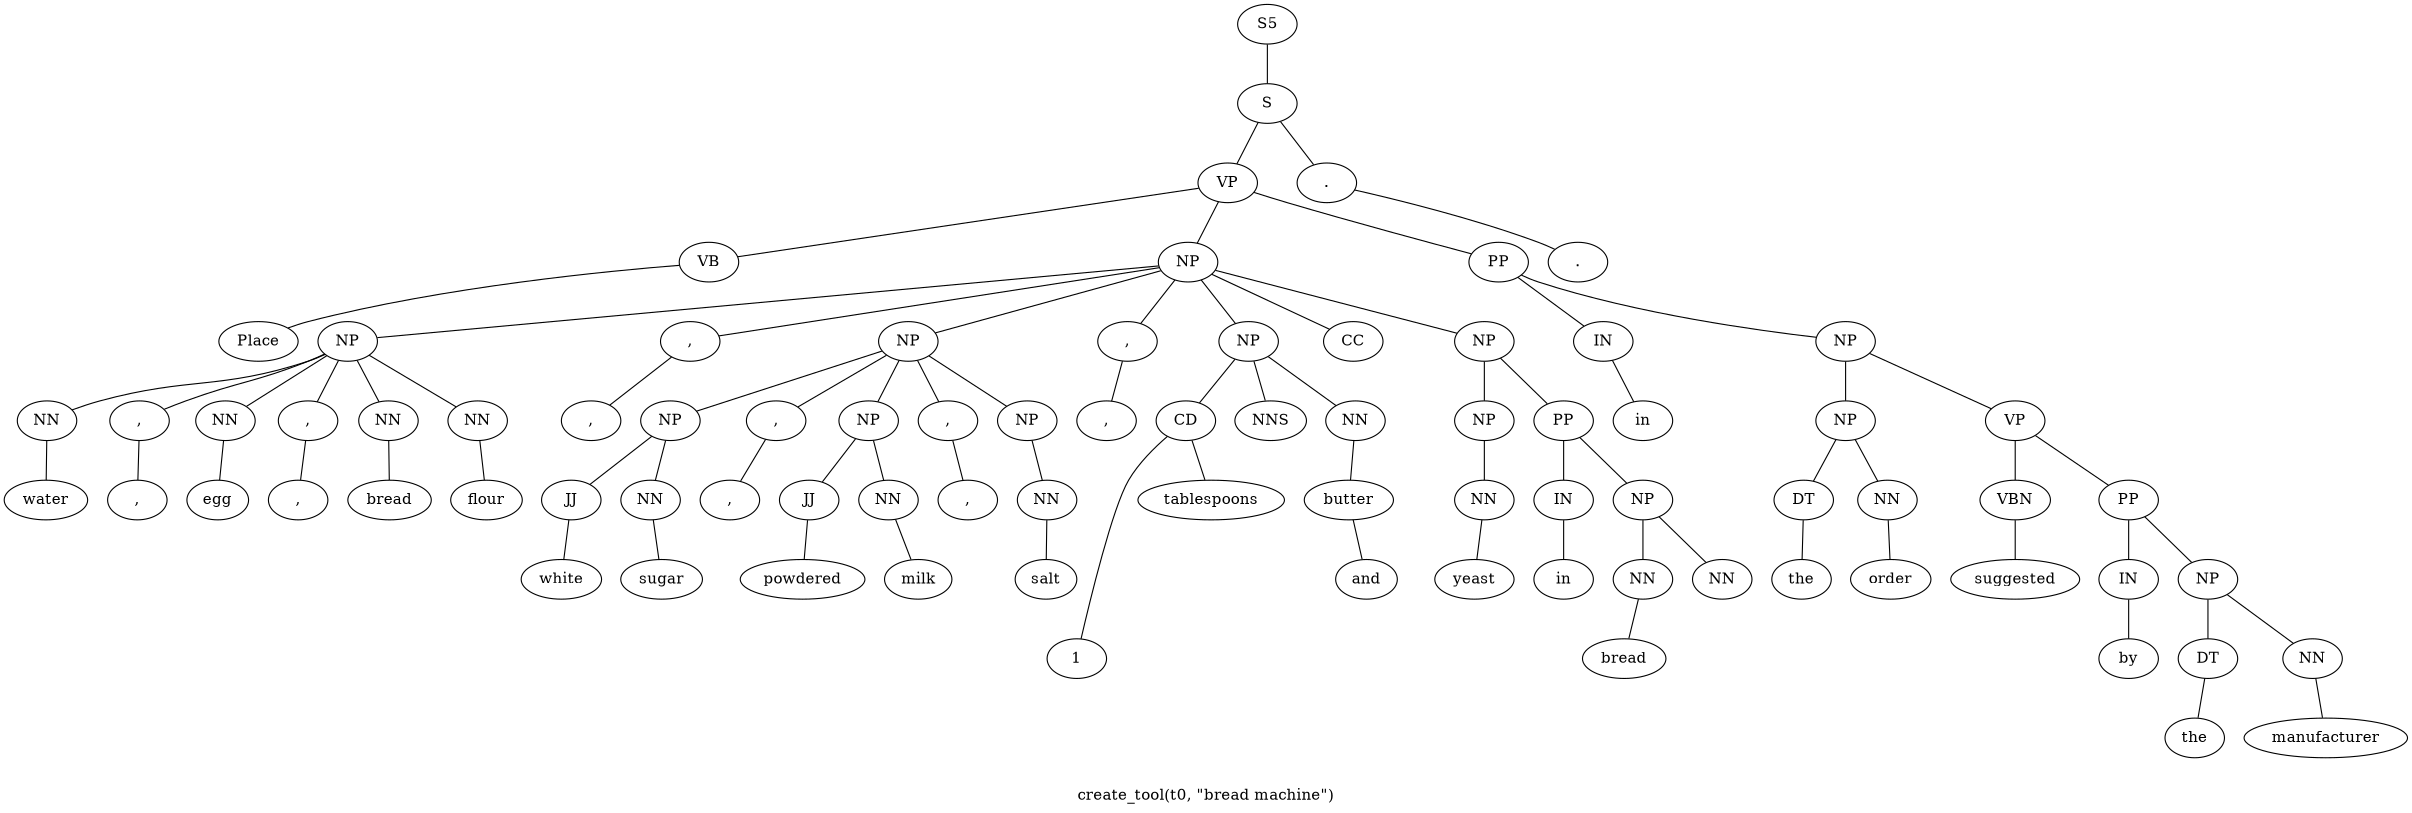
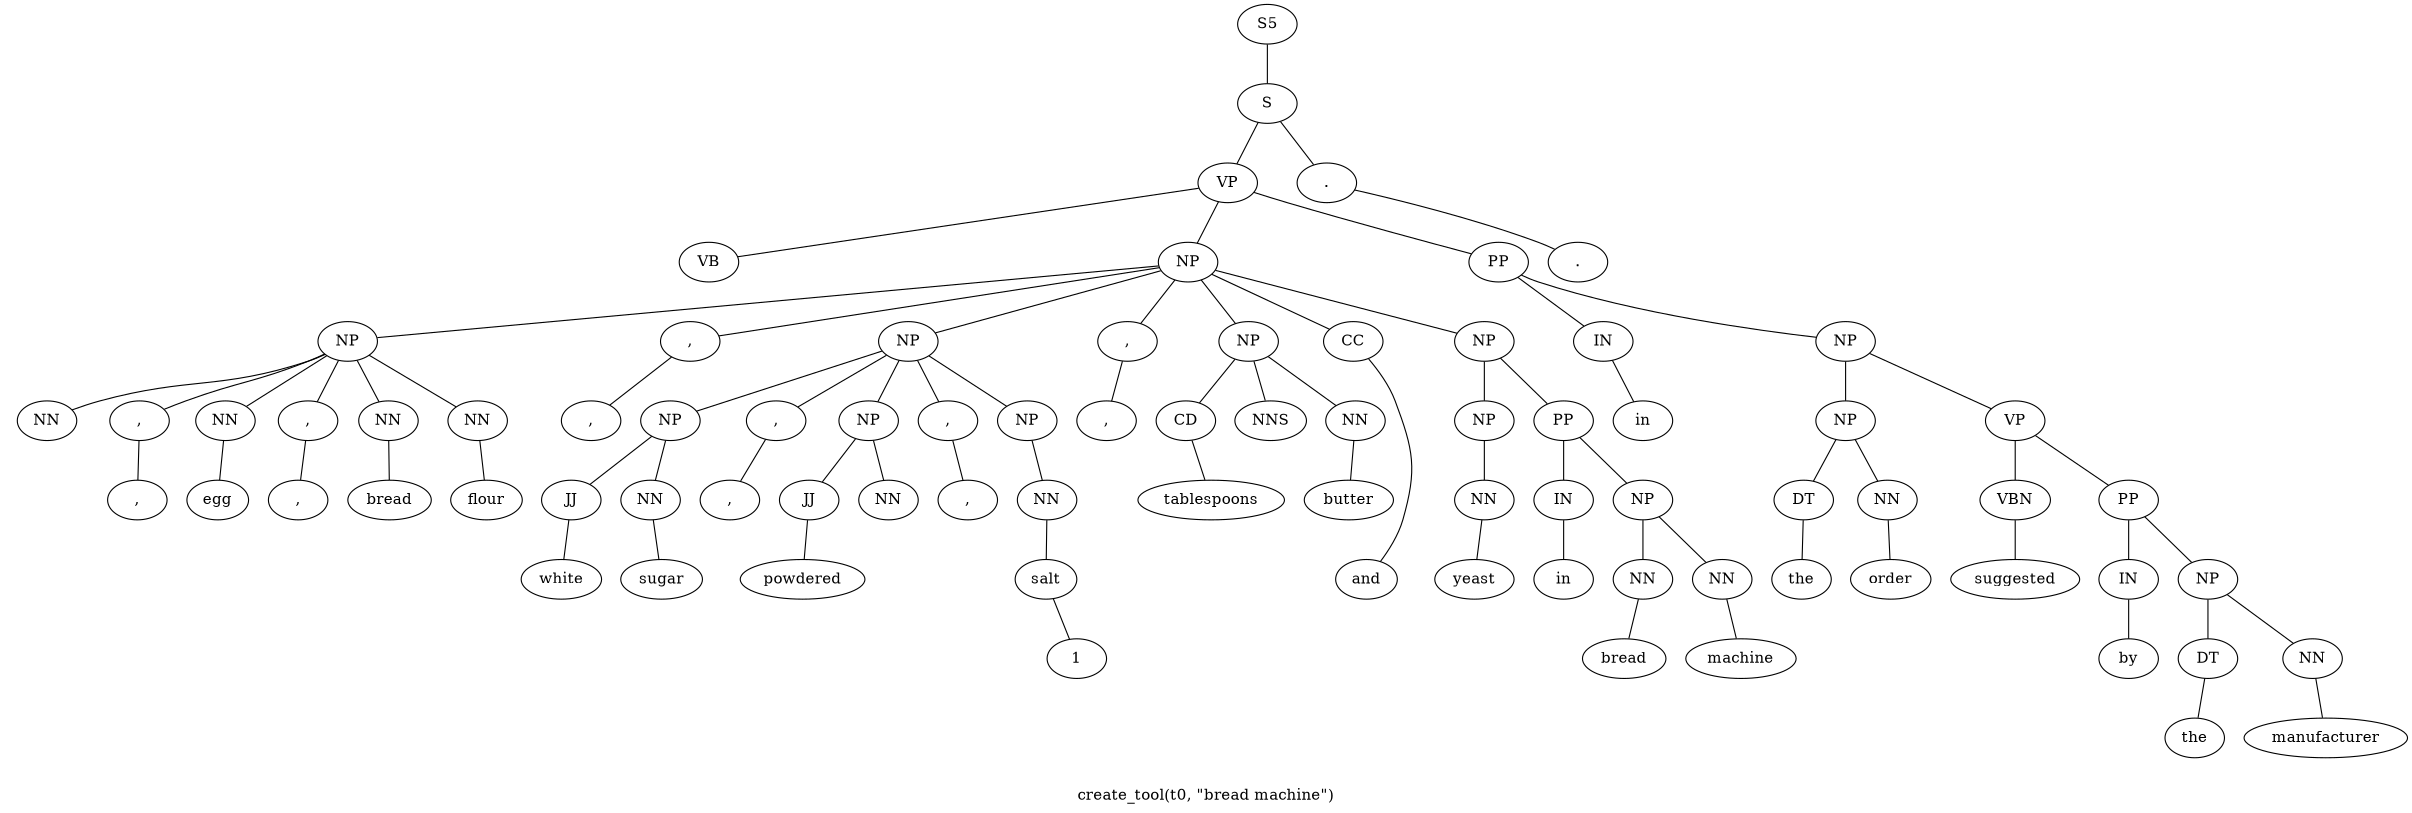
node "Place": removed
node "water": removed
edge "CD" -- "1": now "salt" -- "1"
edge "butter" -- "and": now "CC" -- "and"
node "milk": removed
node "machine": added
